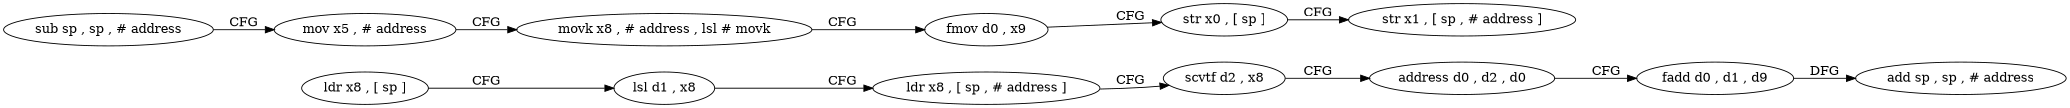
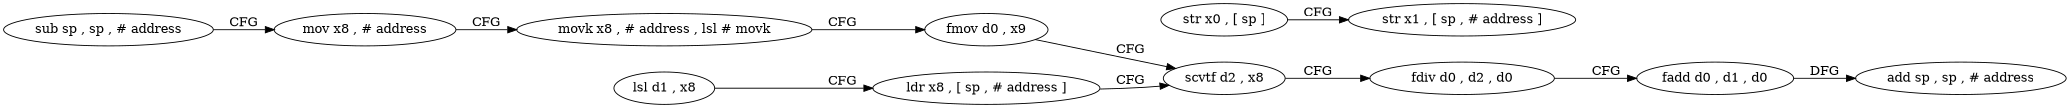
edge "fmov d0 , x9" -> "str x0 , [ sp ]": now "fmov d0 , x9" -> "scvtf d2 , x8"
node "mov x5 , # address": label "mov x5 , # address" -> "mov x8 , # address"
node "address d0 , d2 , d0": label "address d0 , d2 , d0" -> "fdiv d0 , d2 , d0"
node "fadd d0 , d1 , d9": label "fadd d0 , d1 , d9" -> "fadd d0 , d1 , d0"
node "ldr x8 , [ sp ]": removed
